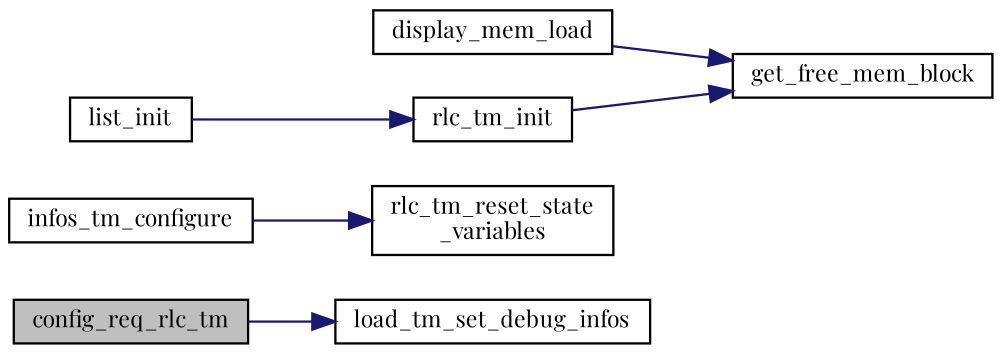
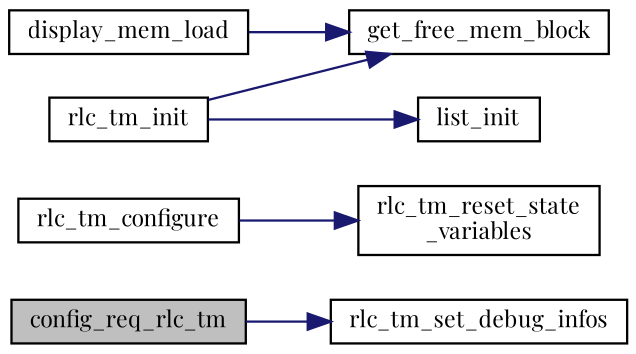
edge "list_init" -> "rlc_tm_init": reversed
node "infos_tm_configure": label "infos_tm_configure" -> "rlc_tm_configure"
node "load_tm_set_debug_infos": label "load_tm_set_debug_infos" -> "rlc_tm_set_debug_infos"
